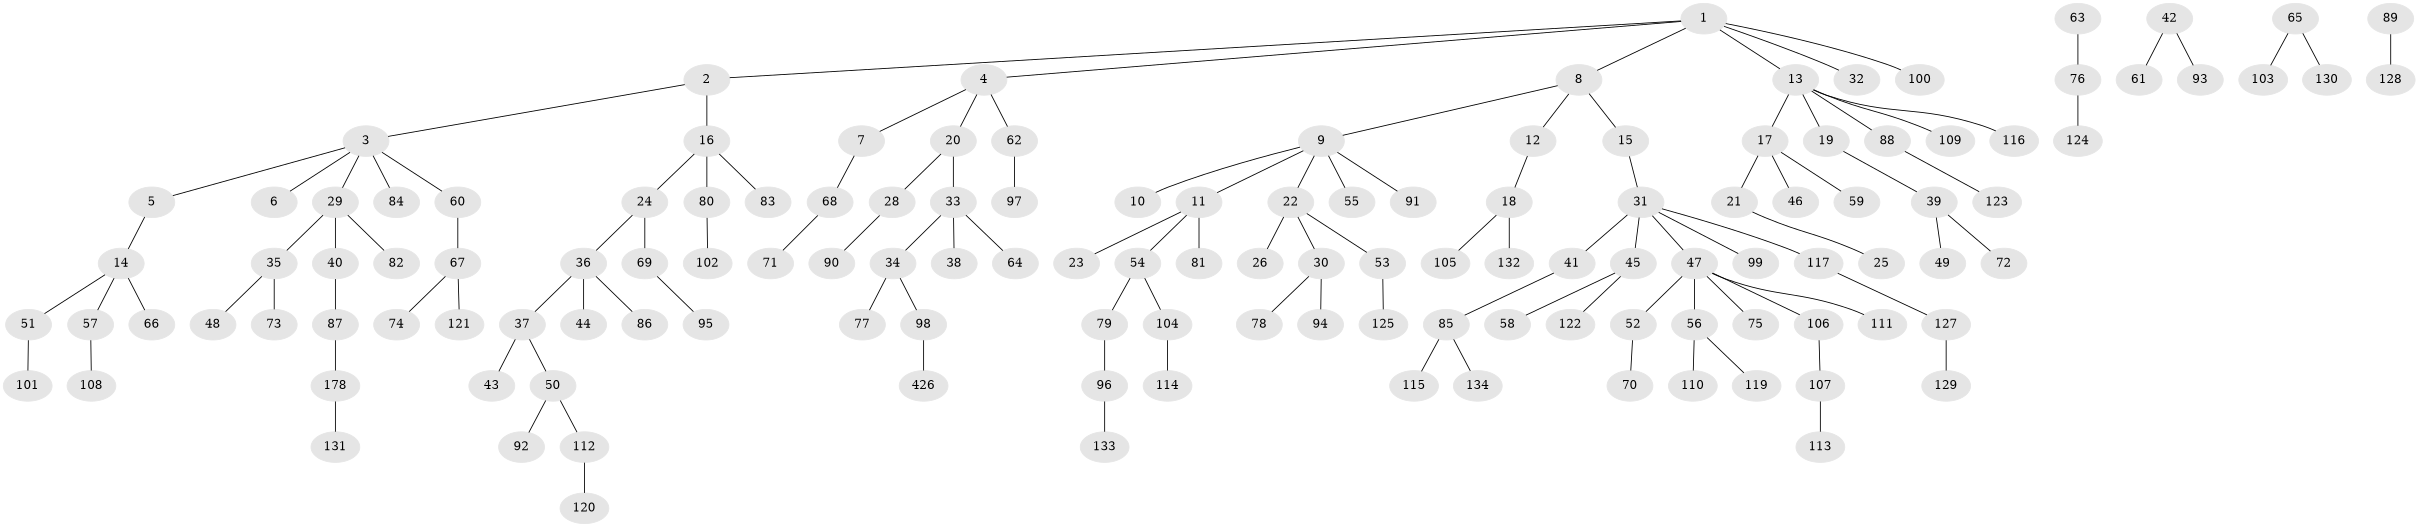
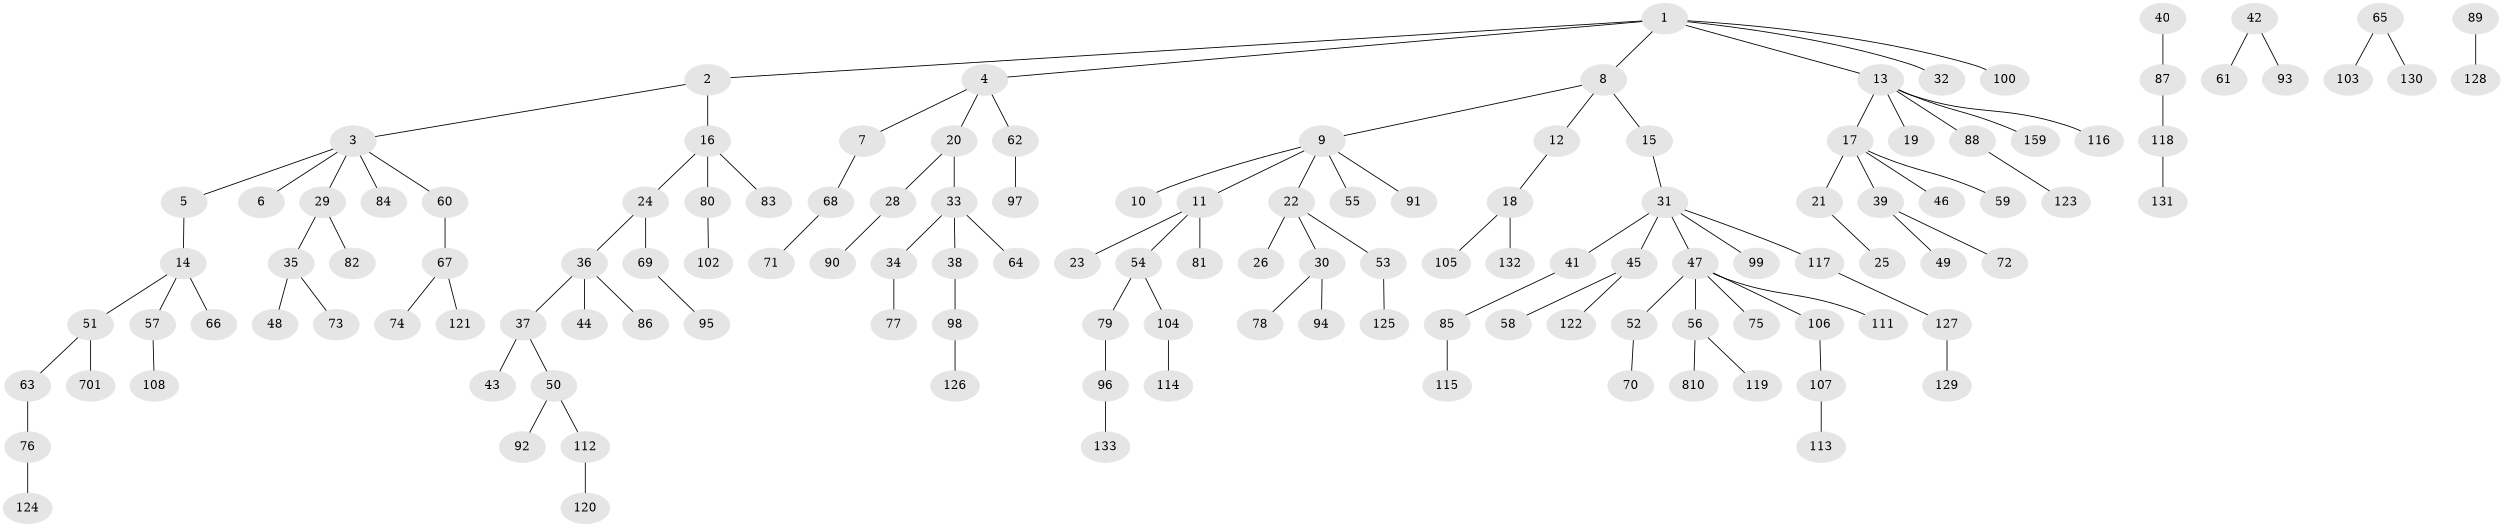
node "109": label "109" -> "159"
edge "19" -- "39": now "17" -- "39"
edge "29" -- "40": removed
edge "34" -- "98": now "38" -- "98"
edge "51" -- "63": added
node "101": label "101" -> "701"
node "178": label "178" -> "118"
node "426": label "426" -> "126"
node "134": removed
node "110": label "110" -> "810"
